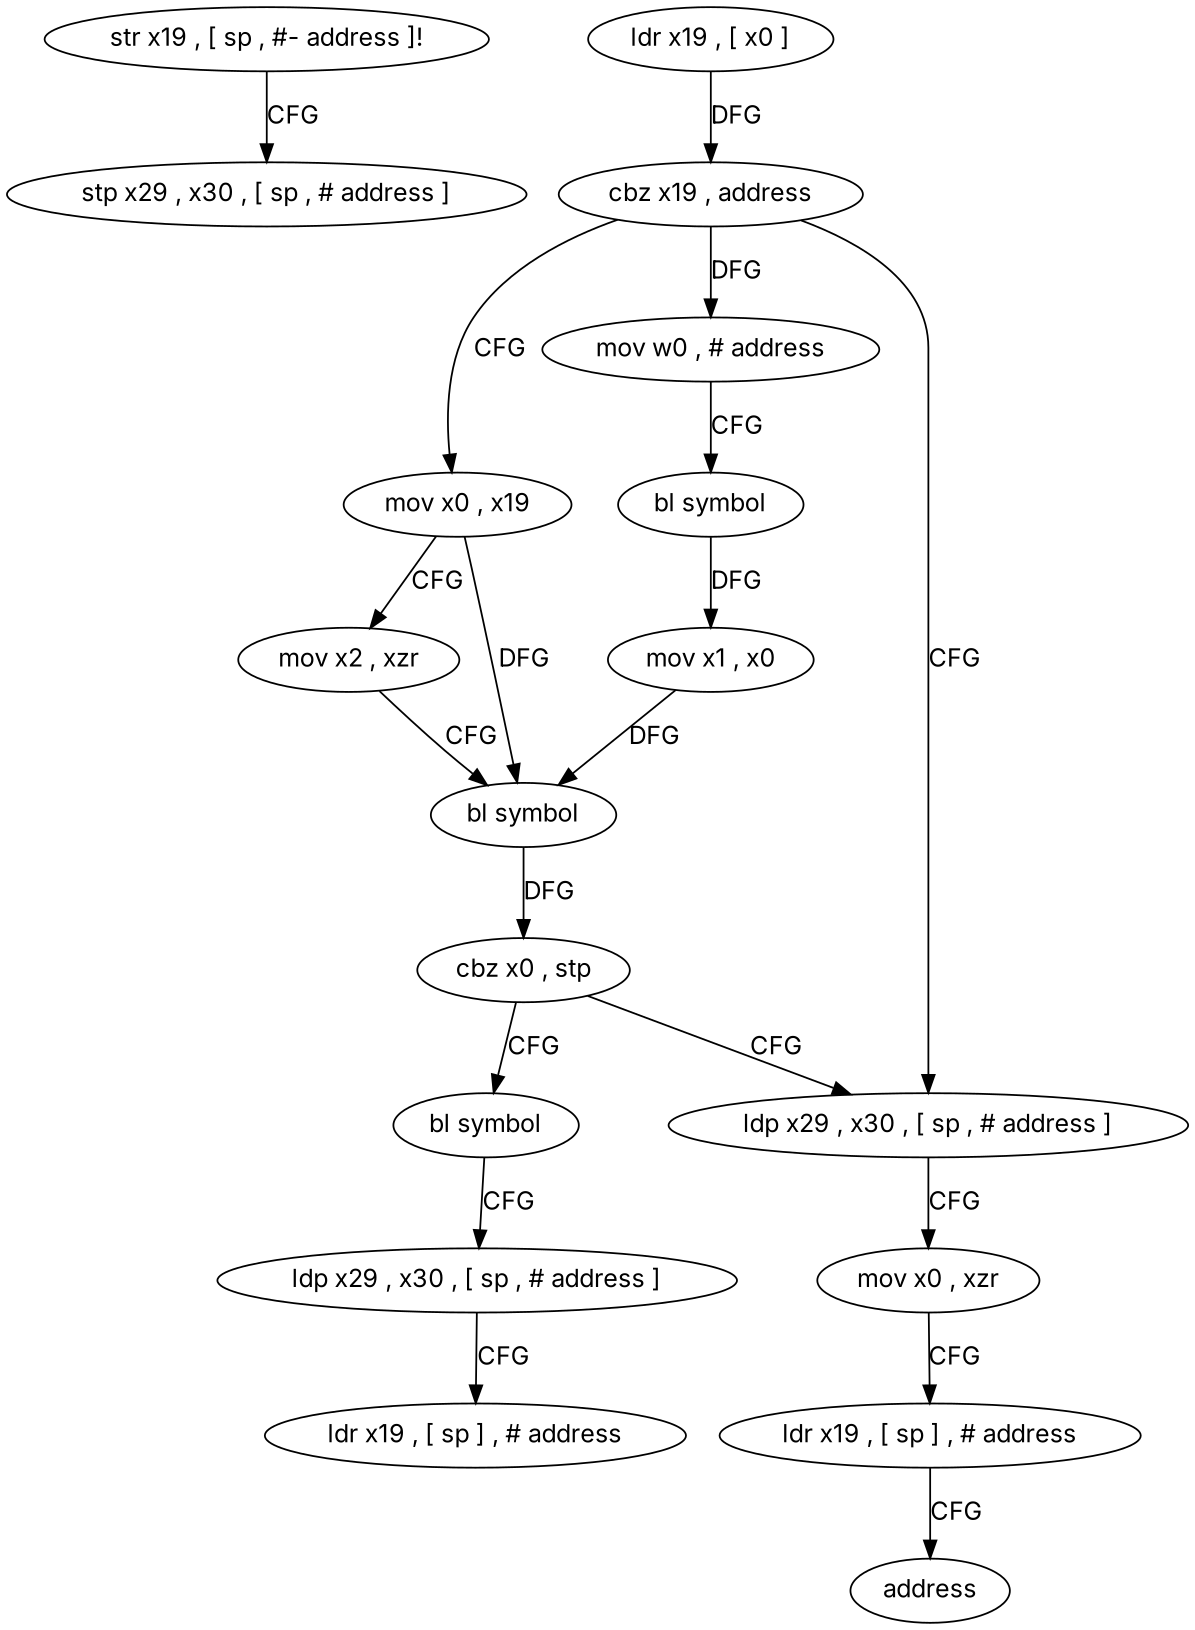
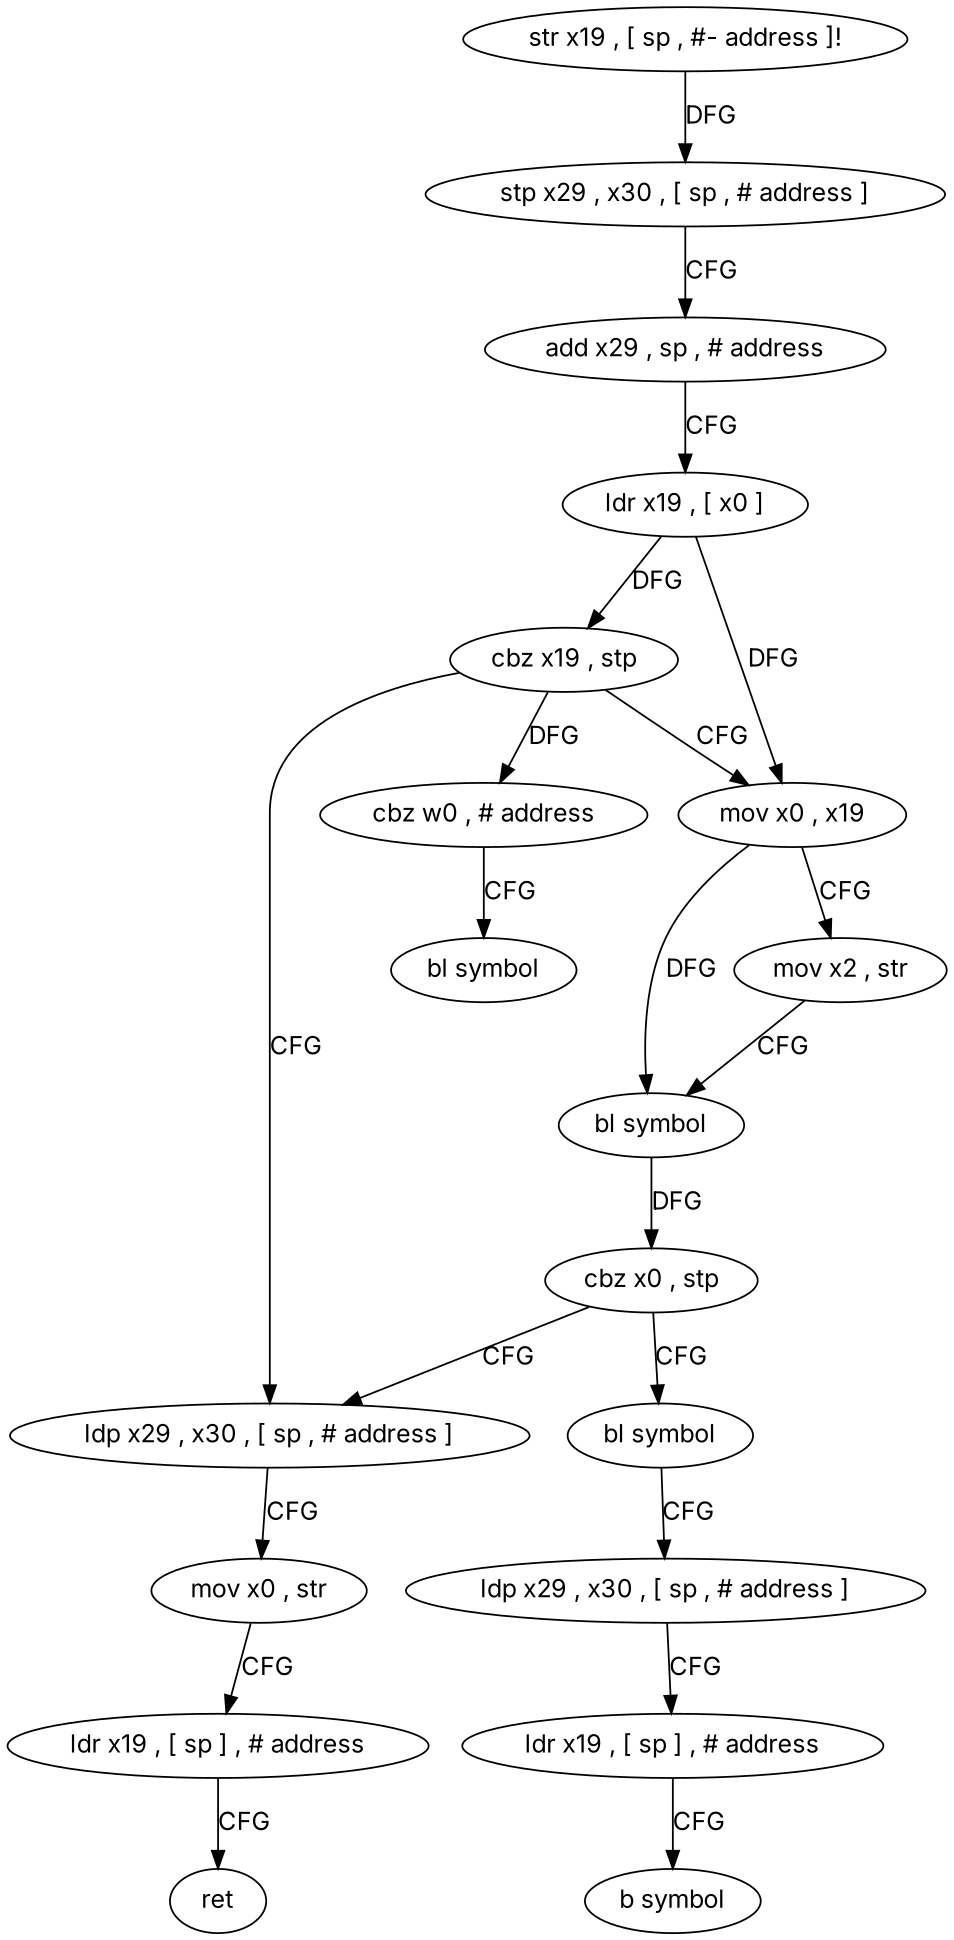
edge "str x19 , [ sp , #- address ]!" -> "stp x29 , x30 , [ sp , # address ]": label "CFG" -> "DFG"
node "cbz x19 , address": label "cbz x19 , address" -> "cbz x19 , stp"
node "add x29 , sp , # address": added
node "mov w0 , # address": label "mov w0 , # address" -> "cbz w0 , # address"
edge "ldr x19 , [ x0 ]" -> "mov x0 , x19": added, label "DFG"
node "mov x2 , xzr": label "mov x2 , xzr" -> "mov x2 , str"
node "mov x1 , x0": removed
node "mov x0 , xzr": label "mov x0 , xzr" -> "mov x0 , str"
node "address": label "address" -> "ret"
node "b symbol": added
